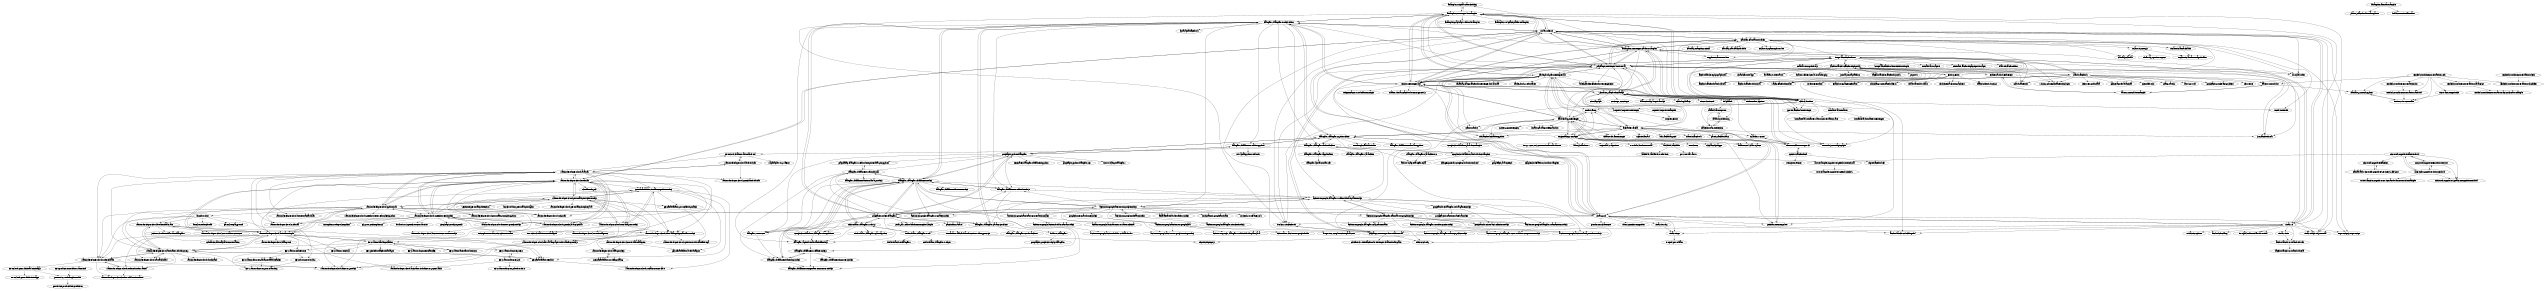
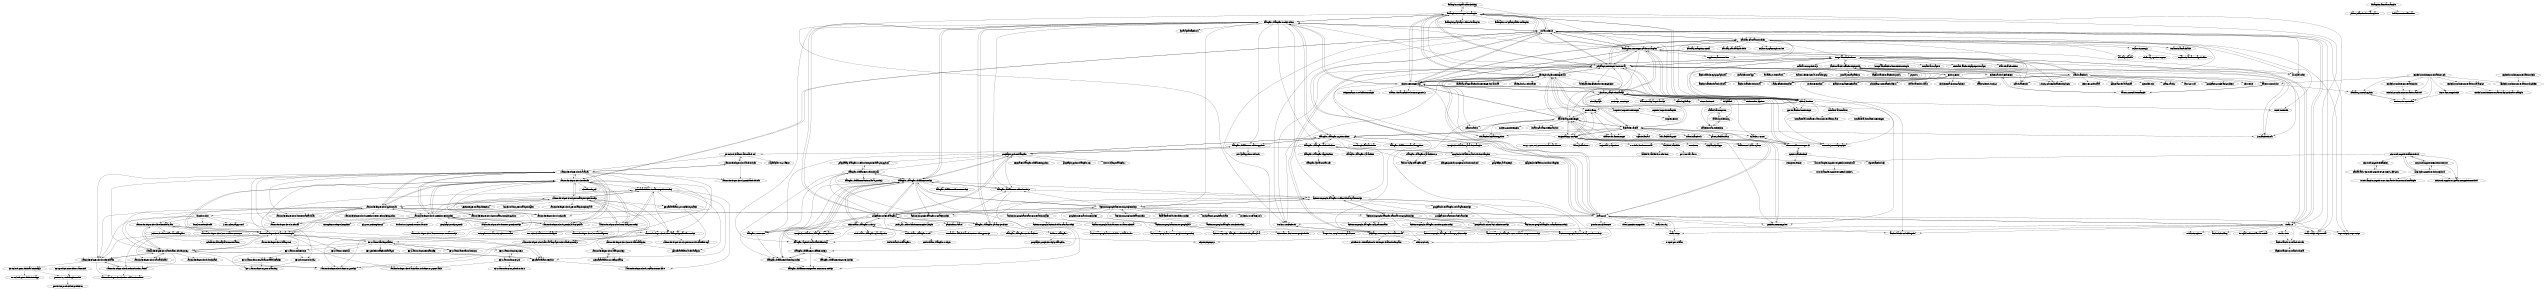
edge "conbus/fbmq" -> "abalone0204/Clairvoyance": now "conbus/fbmq" -> "rehabstudio/fbmessenger"
node "gave/tjbot-playground": label "gave/tjbot-playground" -> "jweisz/tjbot-playground"
